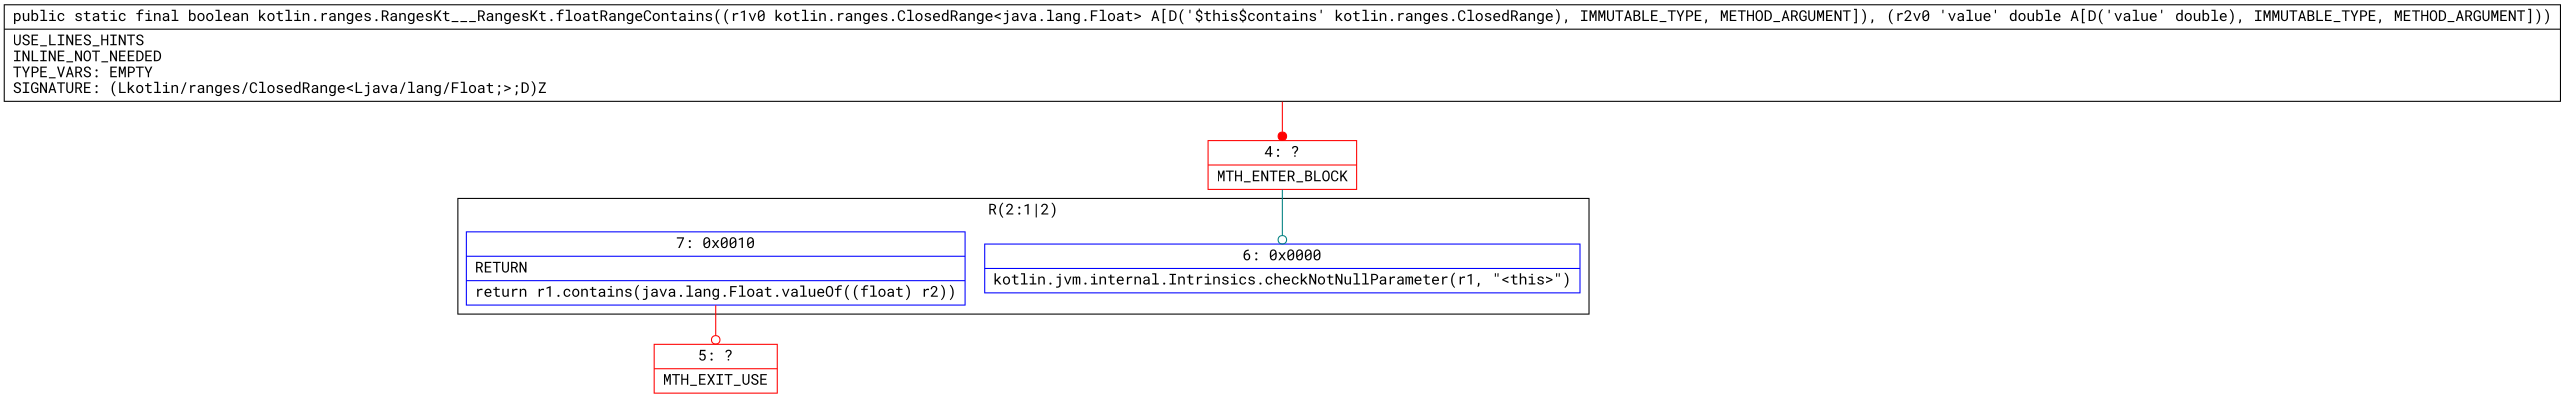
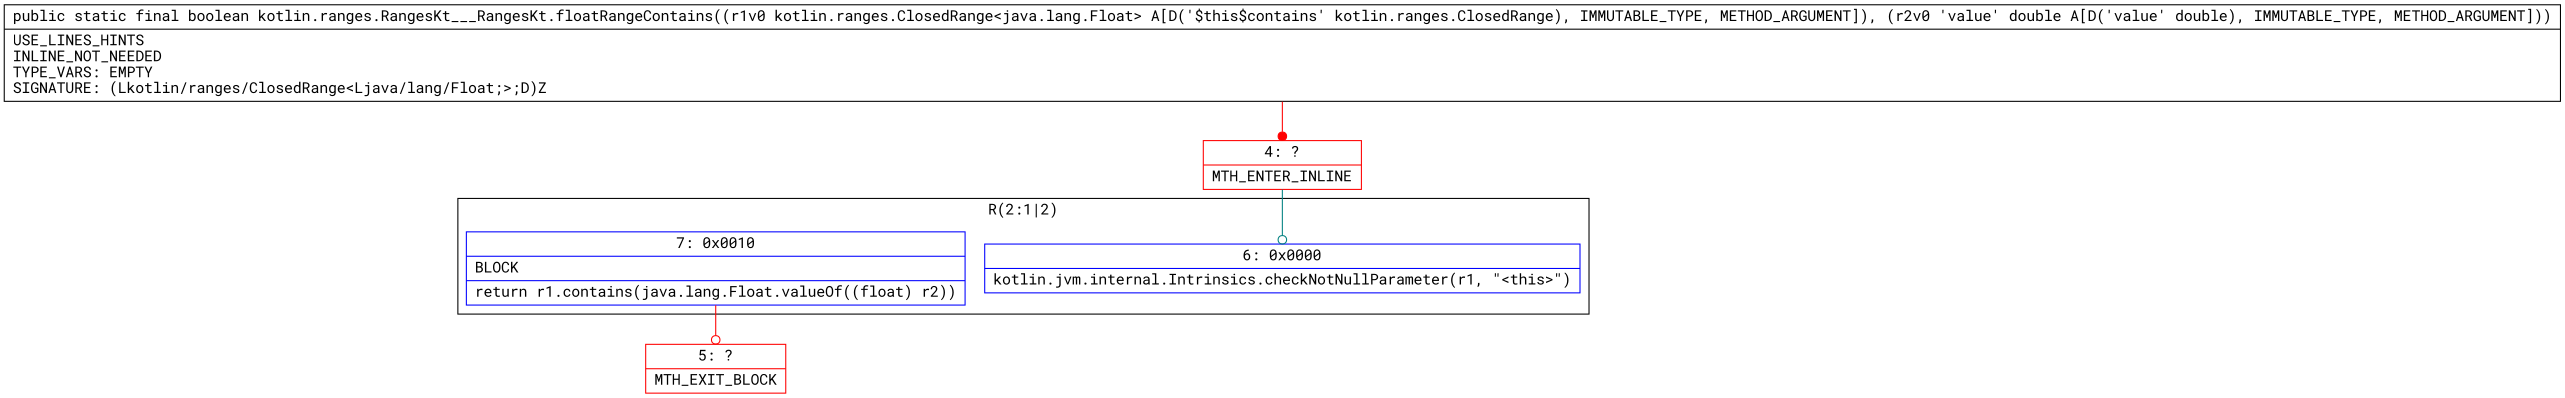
node "4: ?": text "MTH_ENTER_BLOCK" -> "MTH_ENTER_INLINE"
node "7: 0x0010": text "RETURN" -> "BLOCK"
node "5: ?": text "MTH_EXIT_USE" -> "MTH_EXIT_BLOCK"
